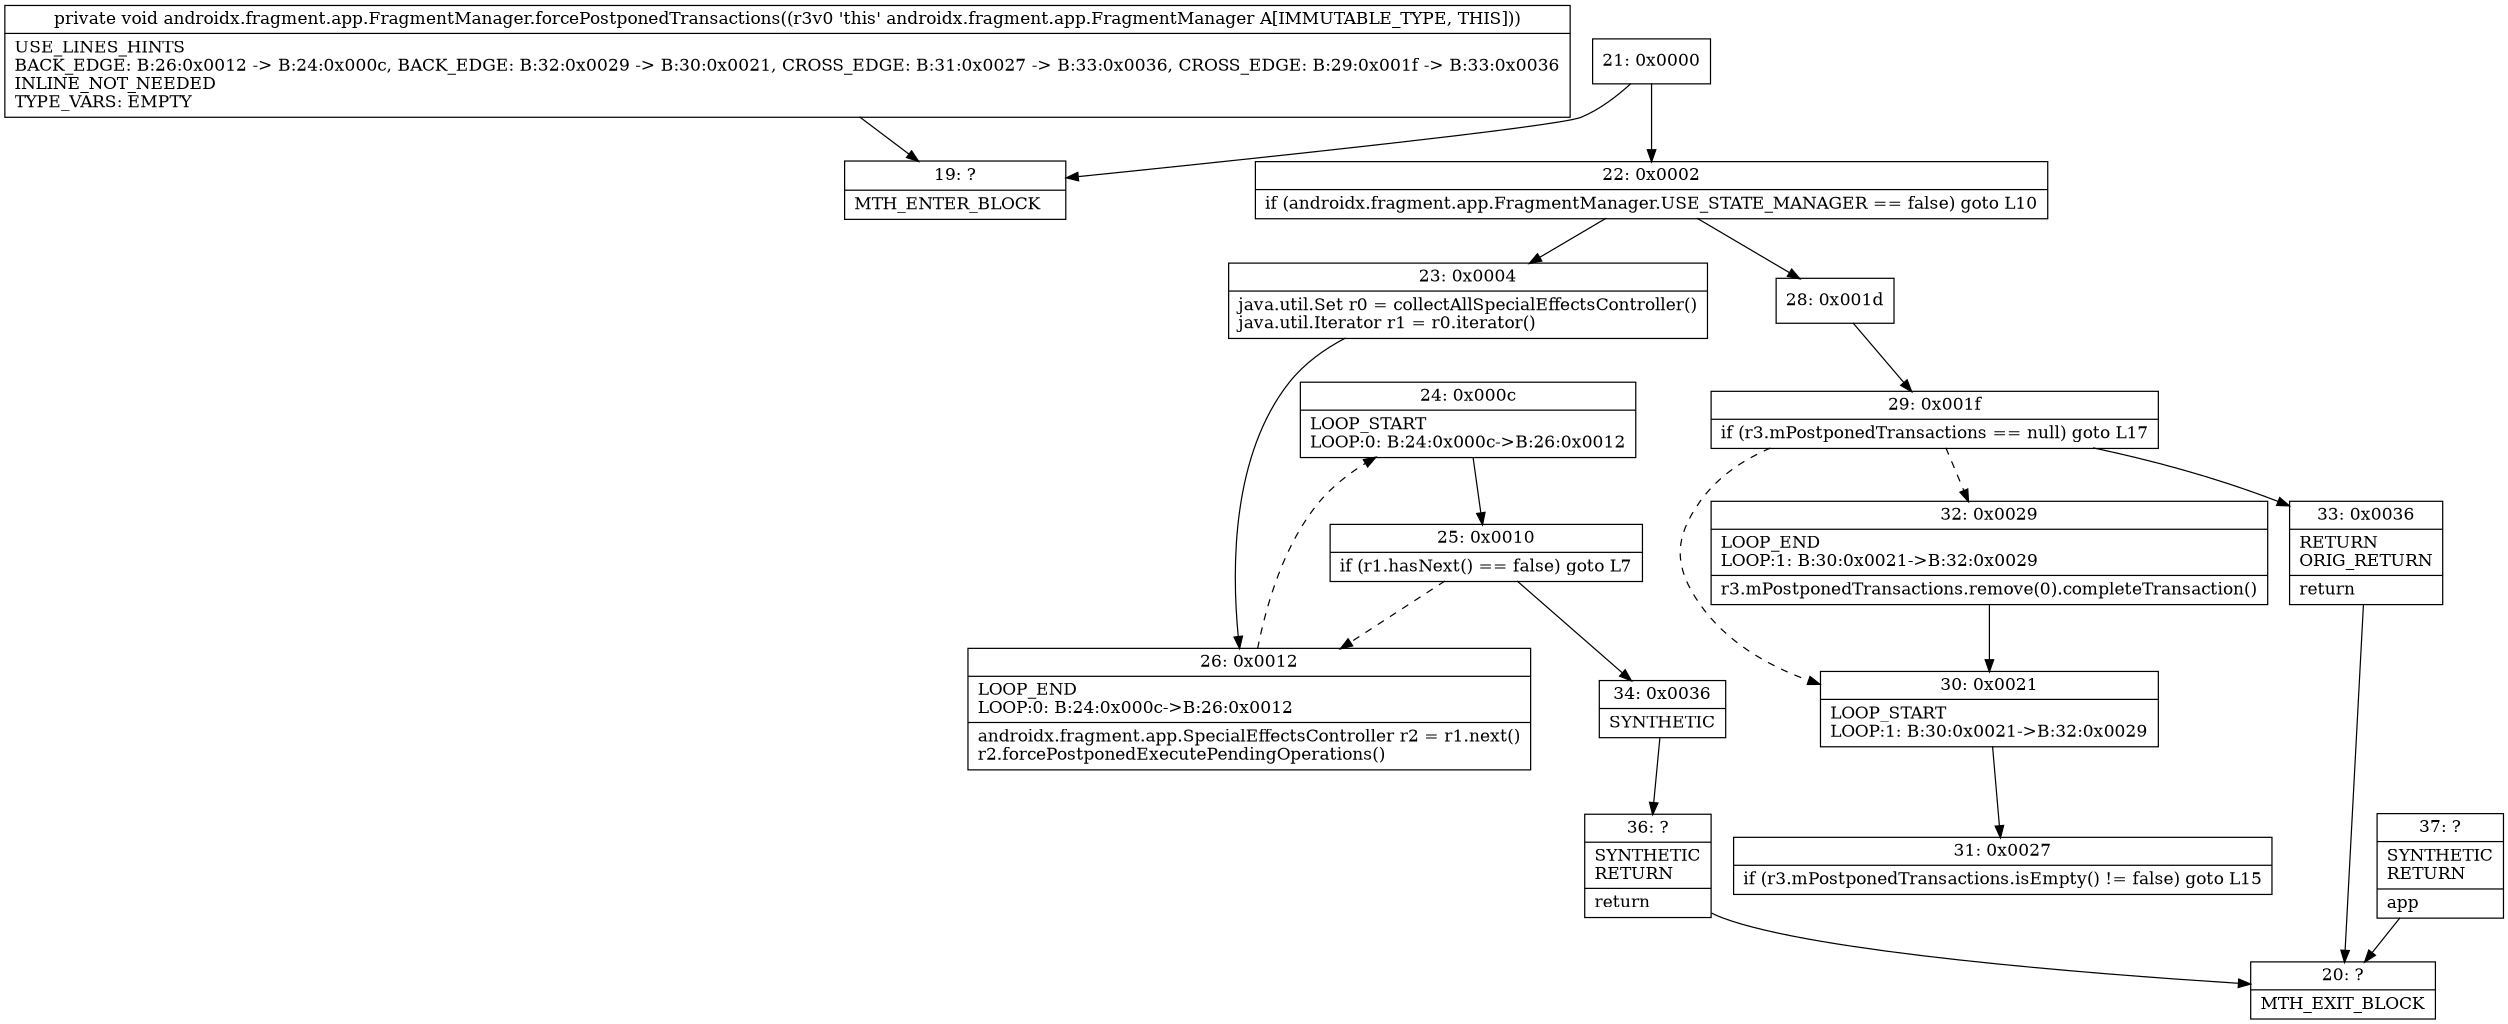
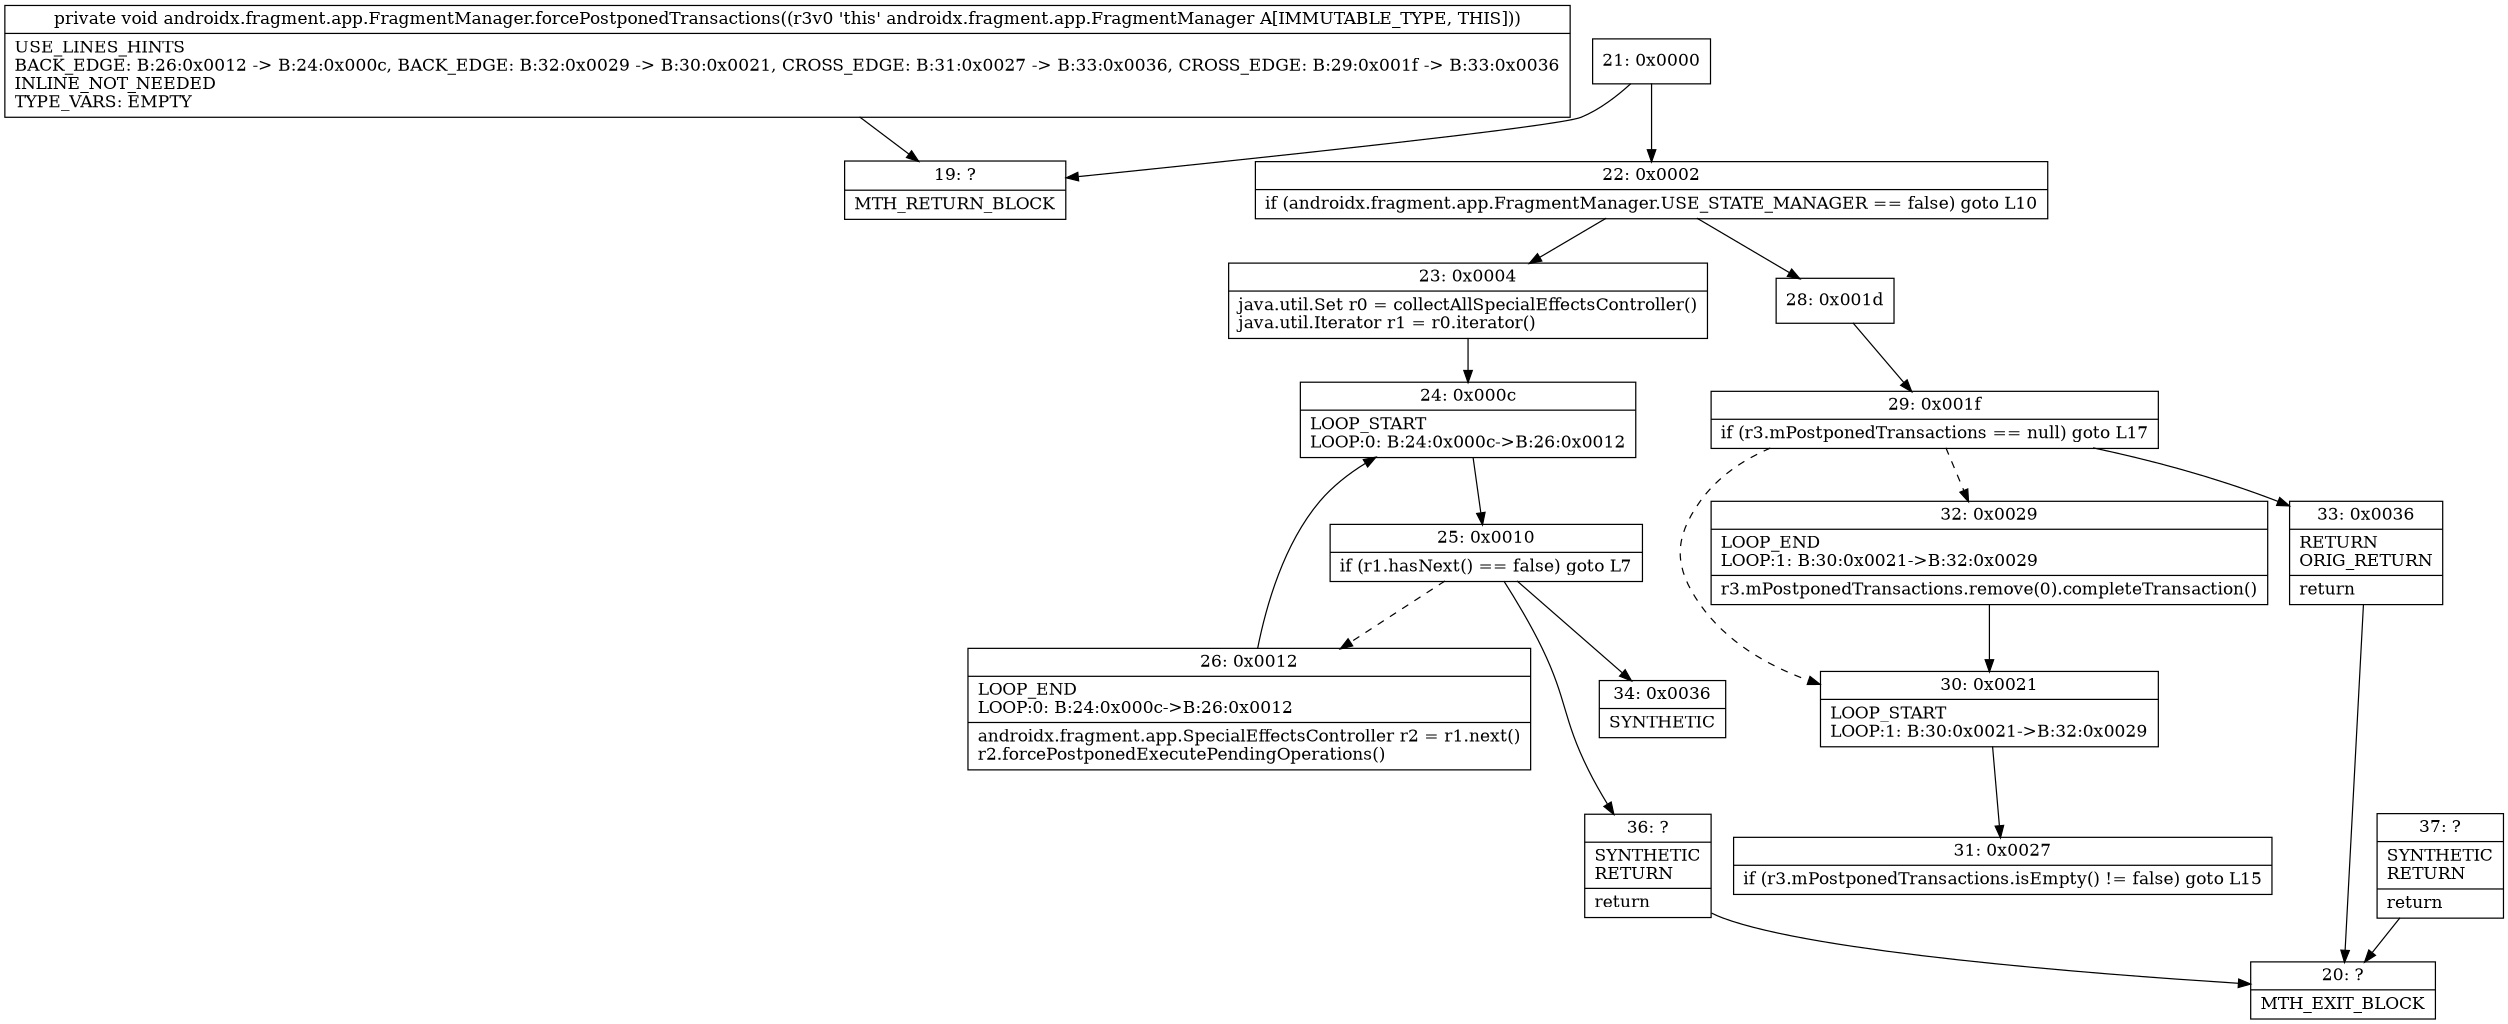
node "19: ?": text "MTH_ENTER_BLOCK" -> "MTH_RETURN_BLOCK"
edge "23: 0x0004" -> "26: 0x0012": now "23: 0x0004" -> "24: 0x000c"
edge "26: 0x0012" -> "24: 0x000c": style dashed -> solid
edge "34: 0x0036" -> "36: ?": now "25: 0x0010" -> "36: ?"
node "37: ?": text "app" -> "return"
